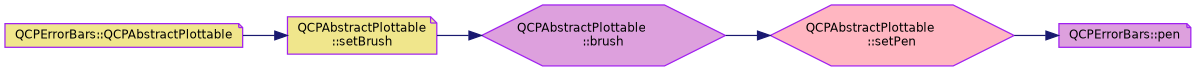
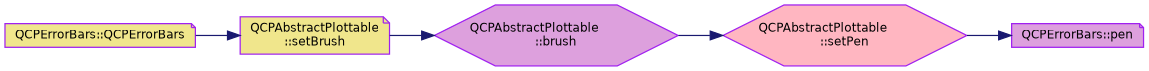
node "QCPErrorBars::QCPAbstractPlottable": label "QCPErrorBars::QCPAbstractPlottable" -> "QCPErrorBars::QCPErrorBars"
